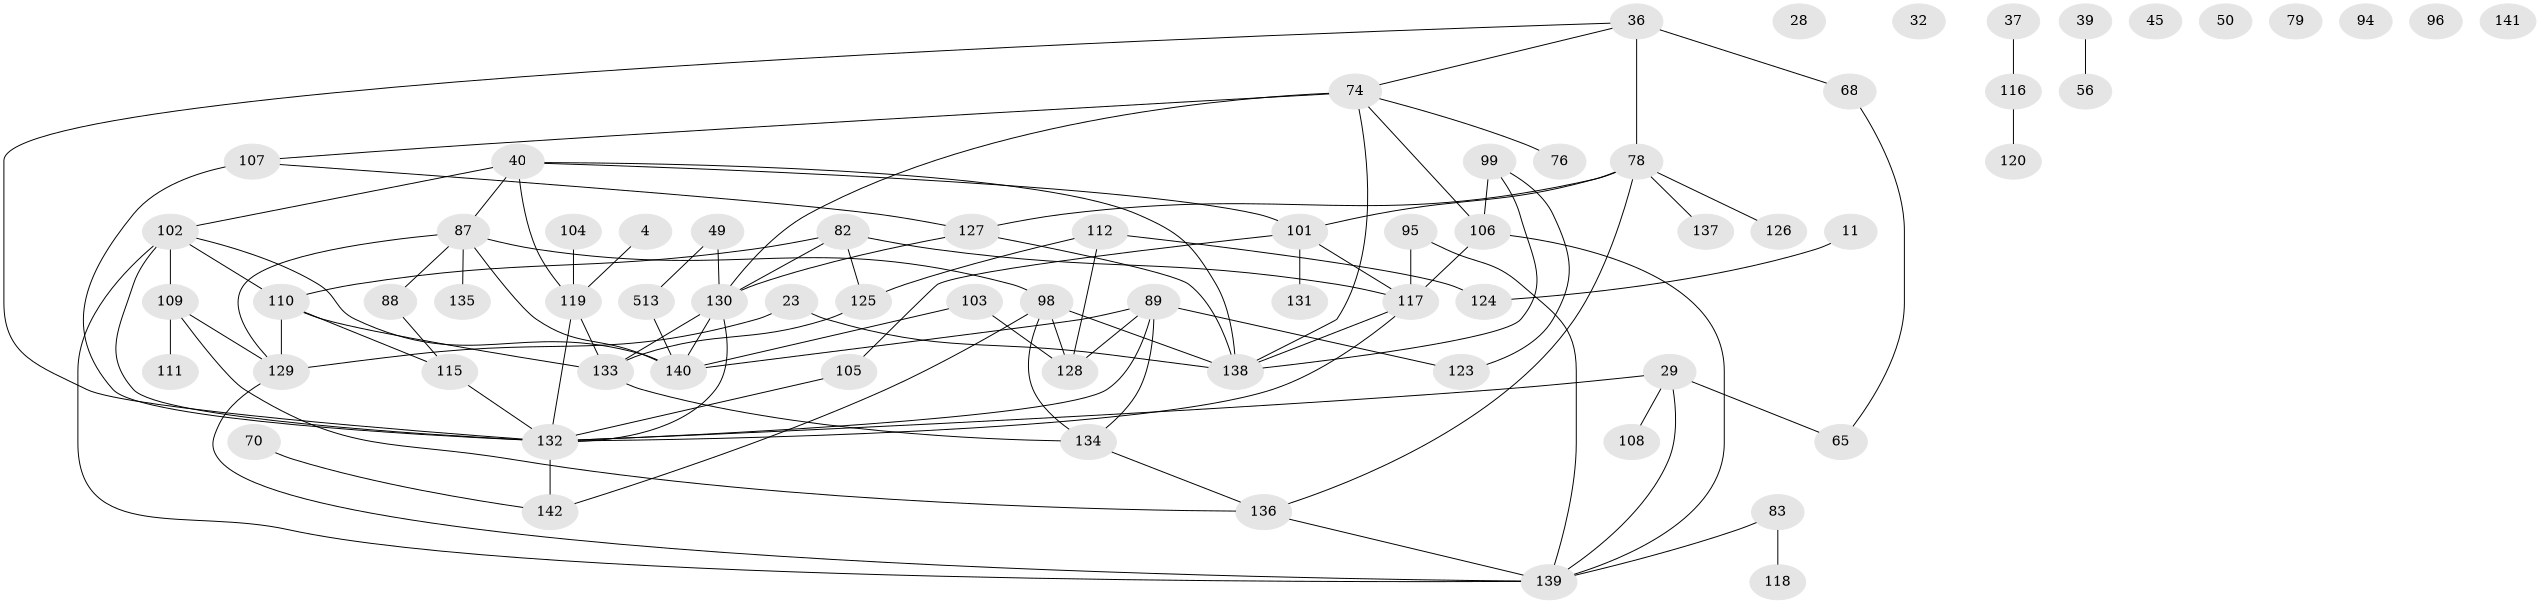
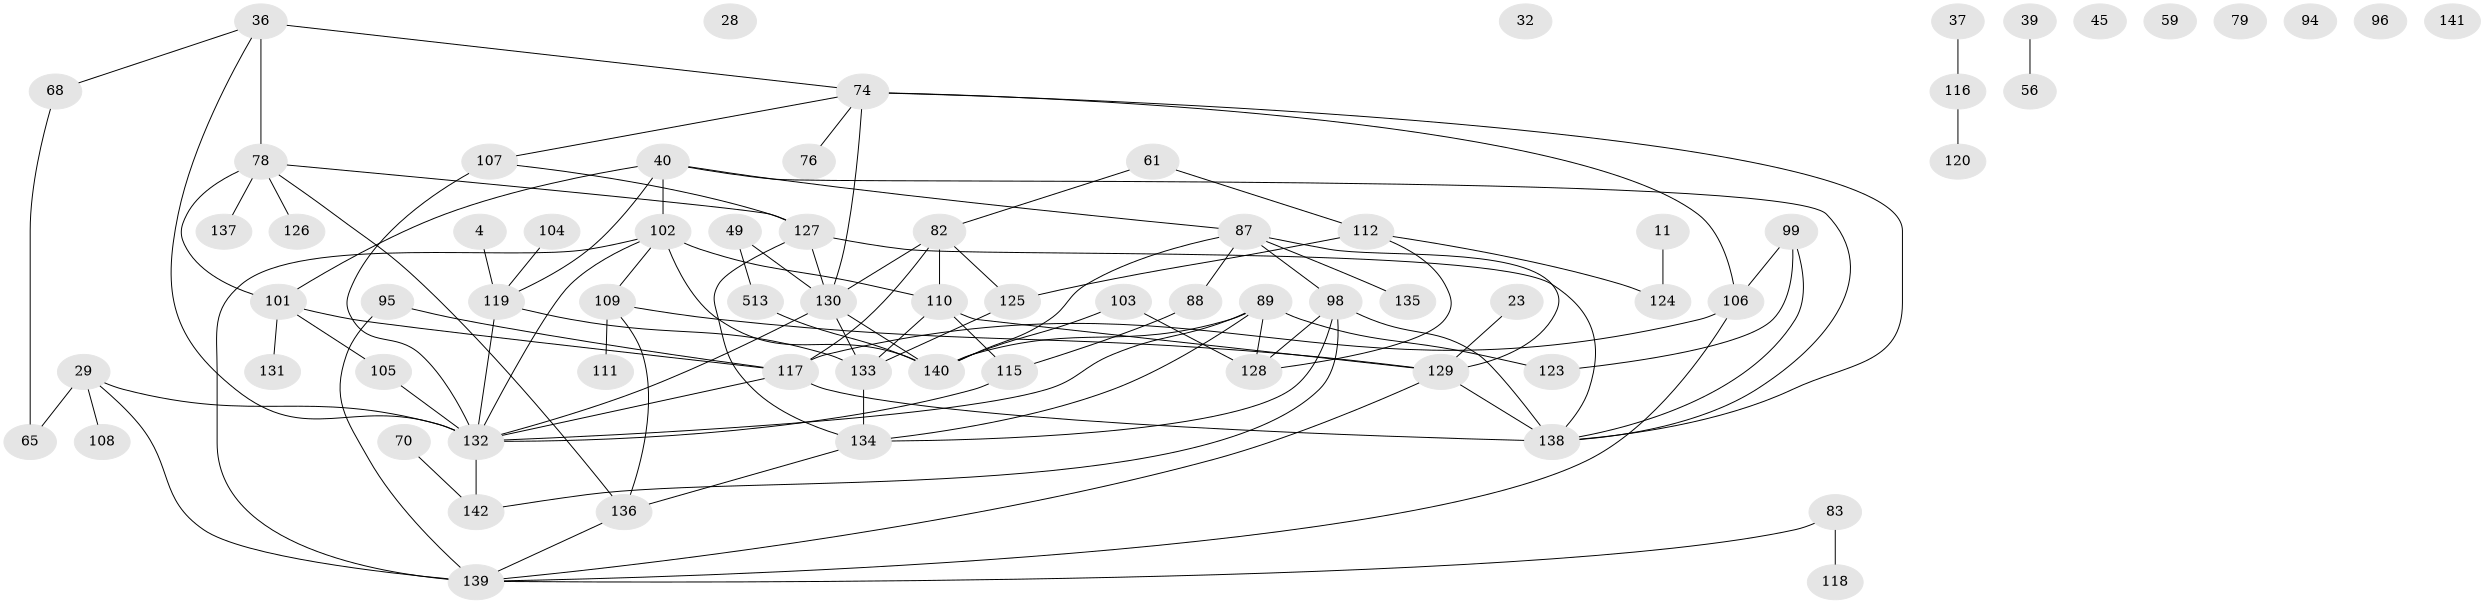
node "50": label "50" -> "59"
node "61": added
edge "127" -- "134": added
edge "23" -- "138": now "129" -- "138"
